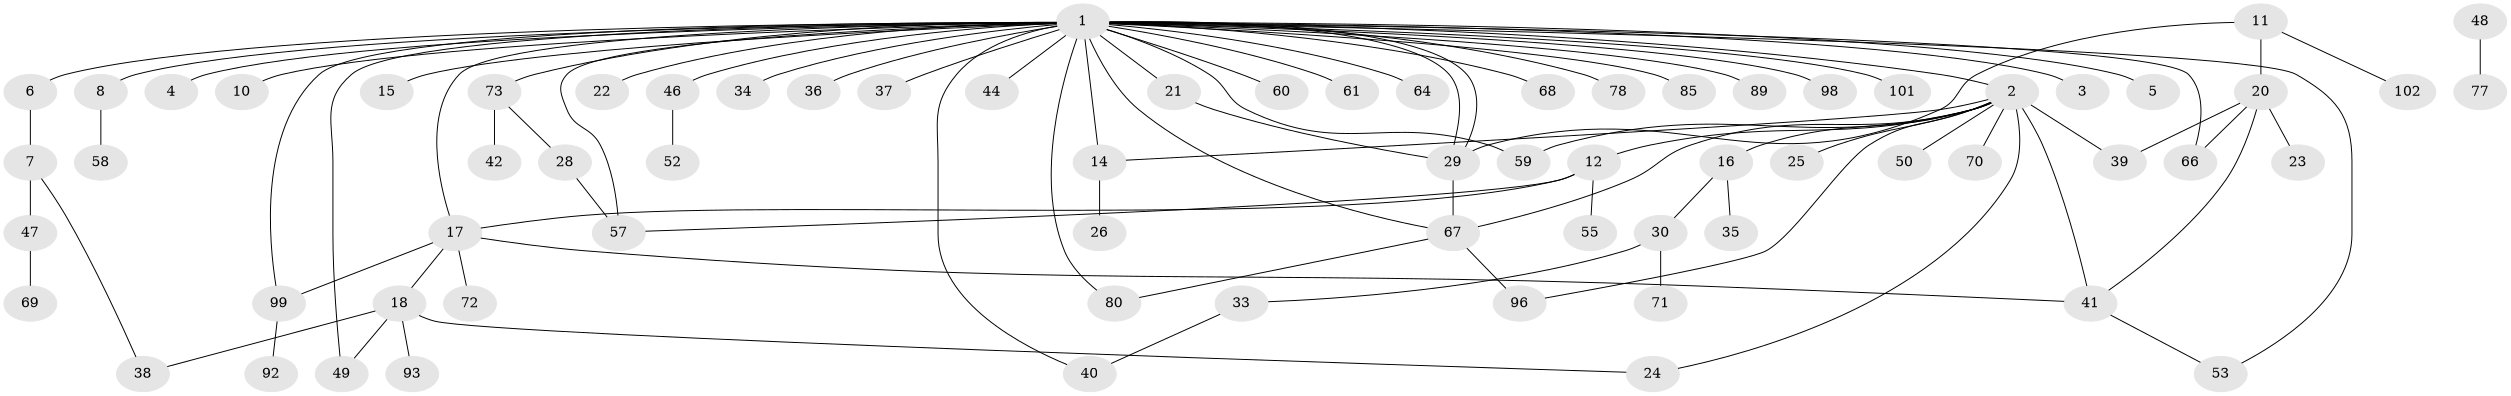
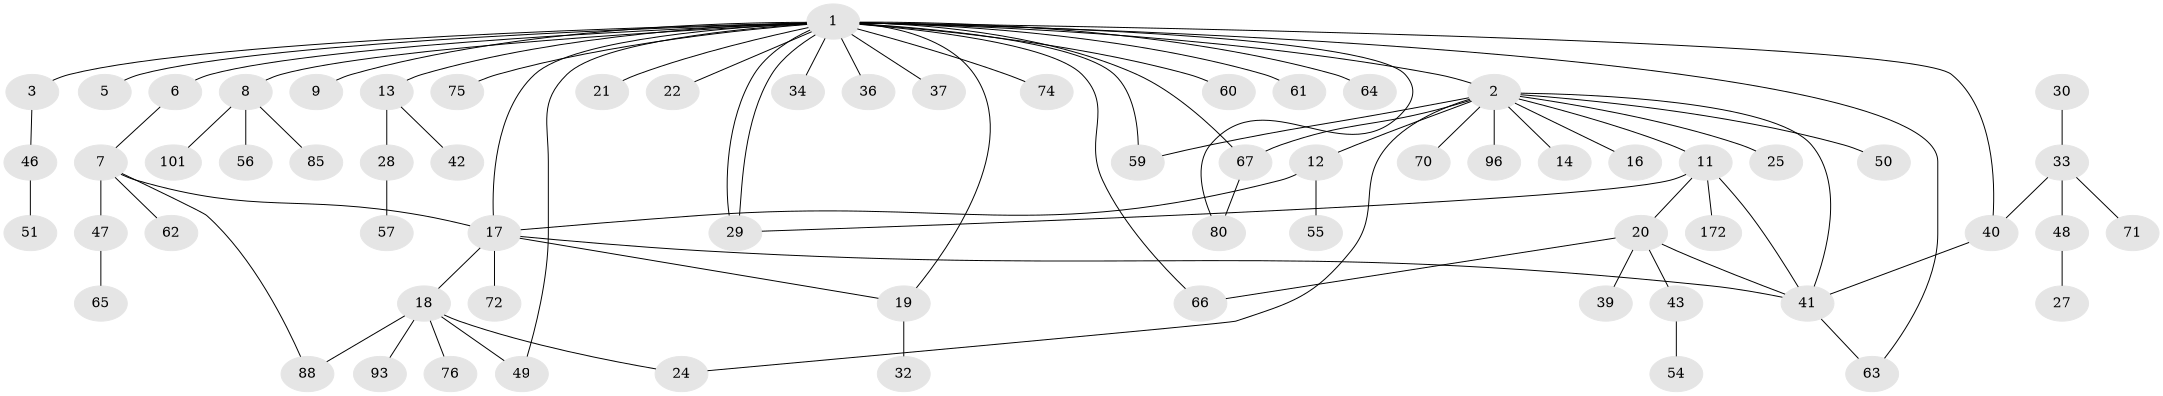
edge "1" -- "101": now "8" -- "101"
edge "1" -- "46": now "3" -- "46"
edge "1" -- "85": now "8" -- "85"
edge "1" -- "57": removed
node "4": label "4" -> "9"
node "10": removed
node "15": label "15" -> "75"
node "73": label "73" -> "13"
node "44": label "44" -> "74"
edge "1" -- "14": removed
node "68": removed
node "78": removed
node "89": removed
node "98": removed
node "102": label "102" -> "172"
node "77": label "77" -> "27"
edge "2" -- "39": now "2" -- "11"
edge "21" -- "29": removed
node "58": label "58" -> "56"
node "52": label "52" -> "51"
node "23": label "23" -> "43"
edge "16" -- "30": removed
edge "33" -- "48": added
edge "7" -- "17": added
edge "29" -- "67": removed
edge "12" -- "57": removed
edge "11" -- "41": added
node "62": added
node "26": removed
node "35": removed
edge "67" -- "96": removed
edge "30" -- "71": now "33" -- "71"
edge "40" -- "41": added
node "69": label "69" -> "65"
node "99": label "99" -> "19"
node "38": label "38" -> "88"
node "92": label "92" -> "32"
node "76": added
node "54": added
node "53": label "53" -> "63"
